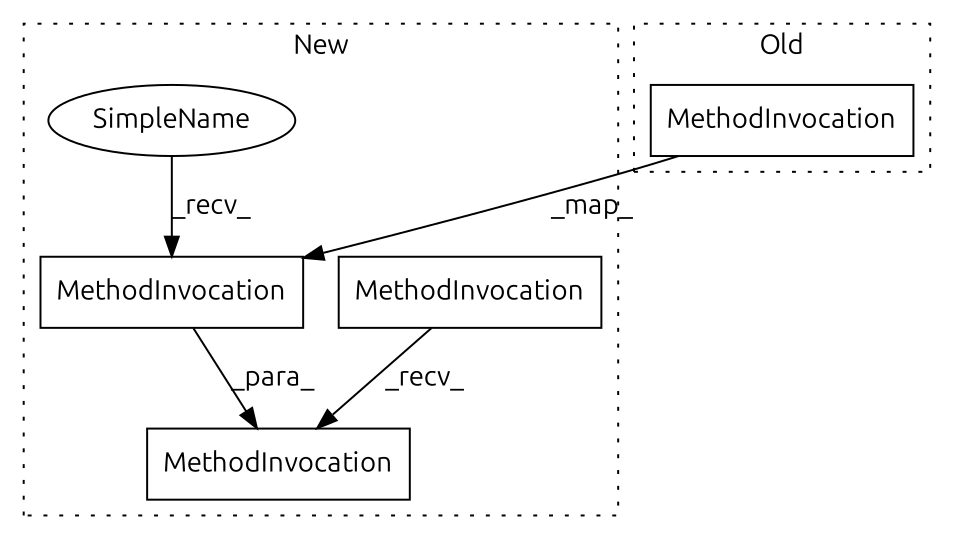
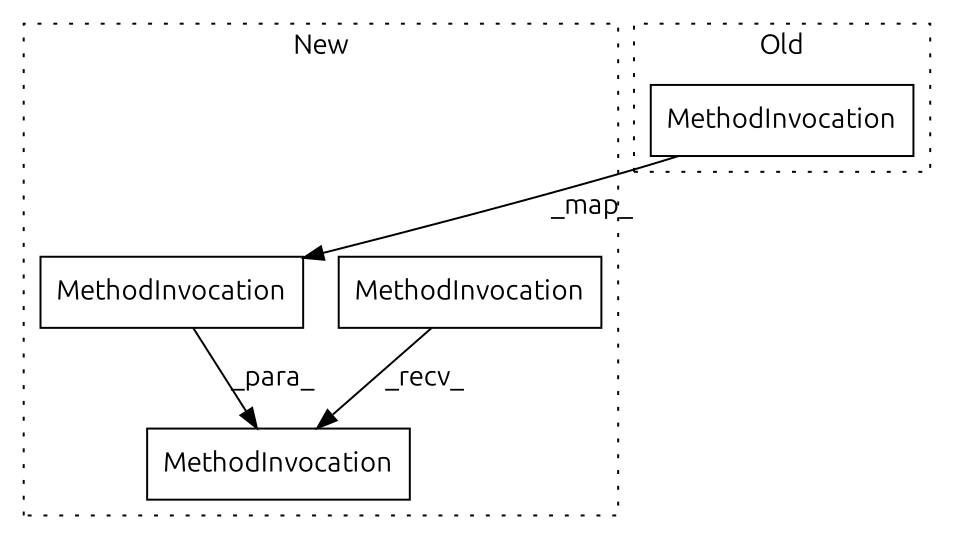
node "SimpleName": removed
